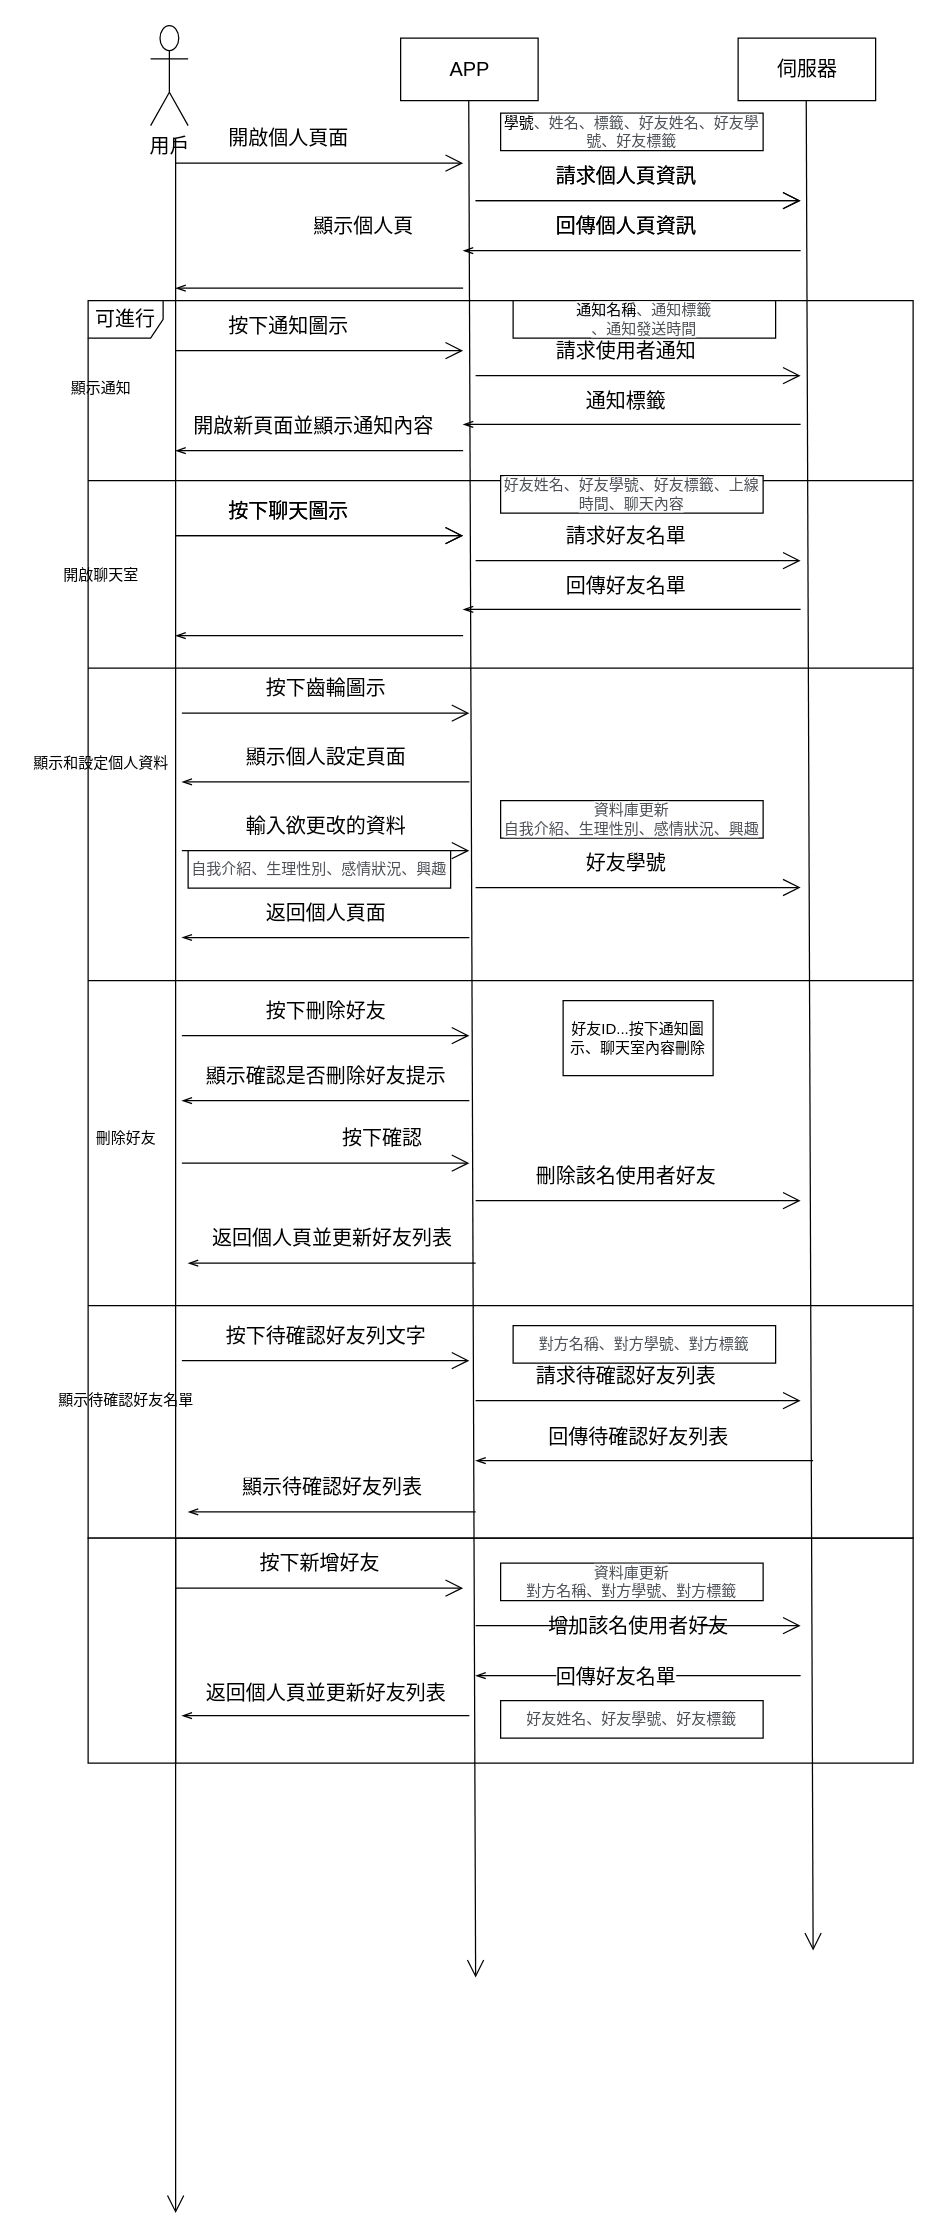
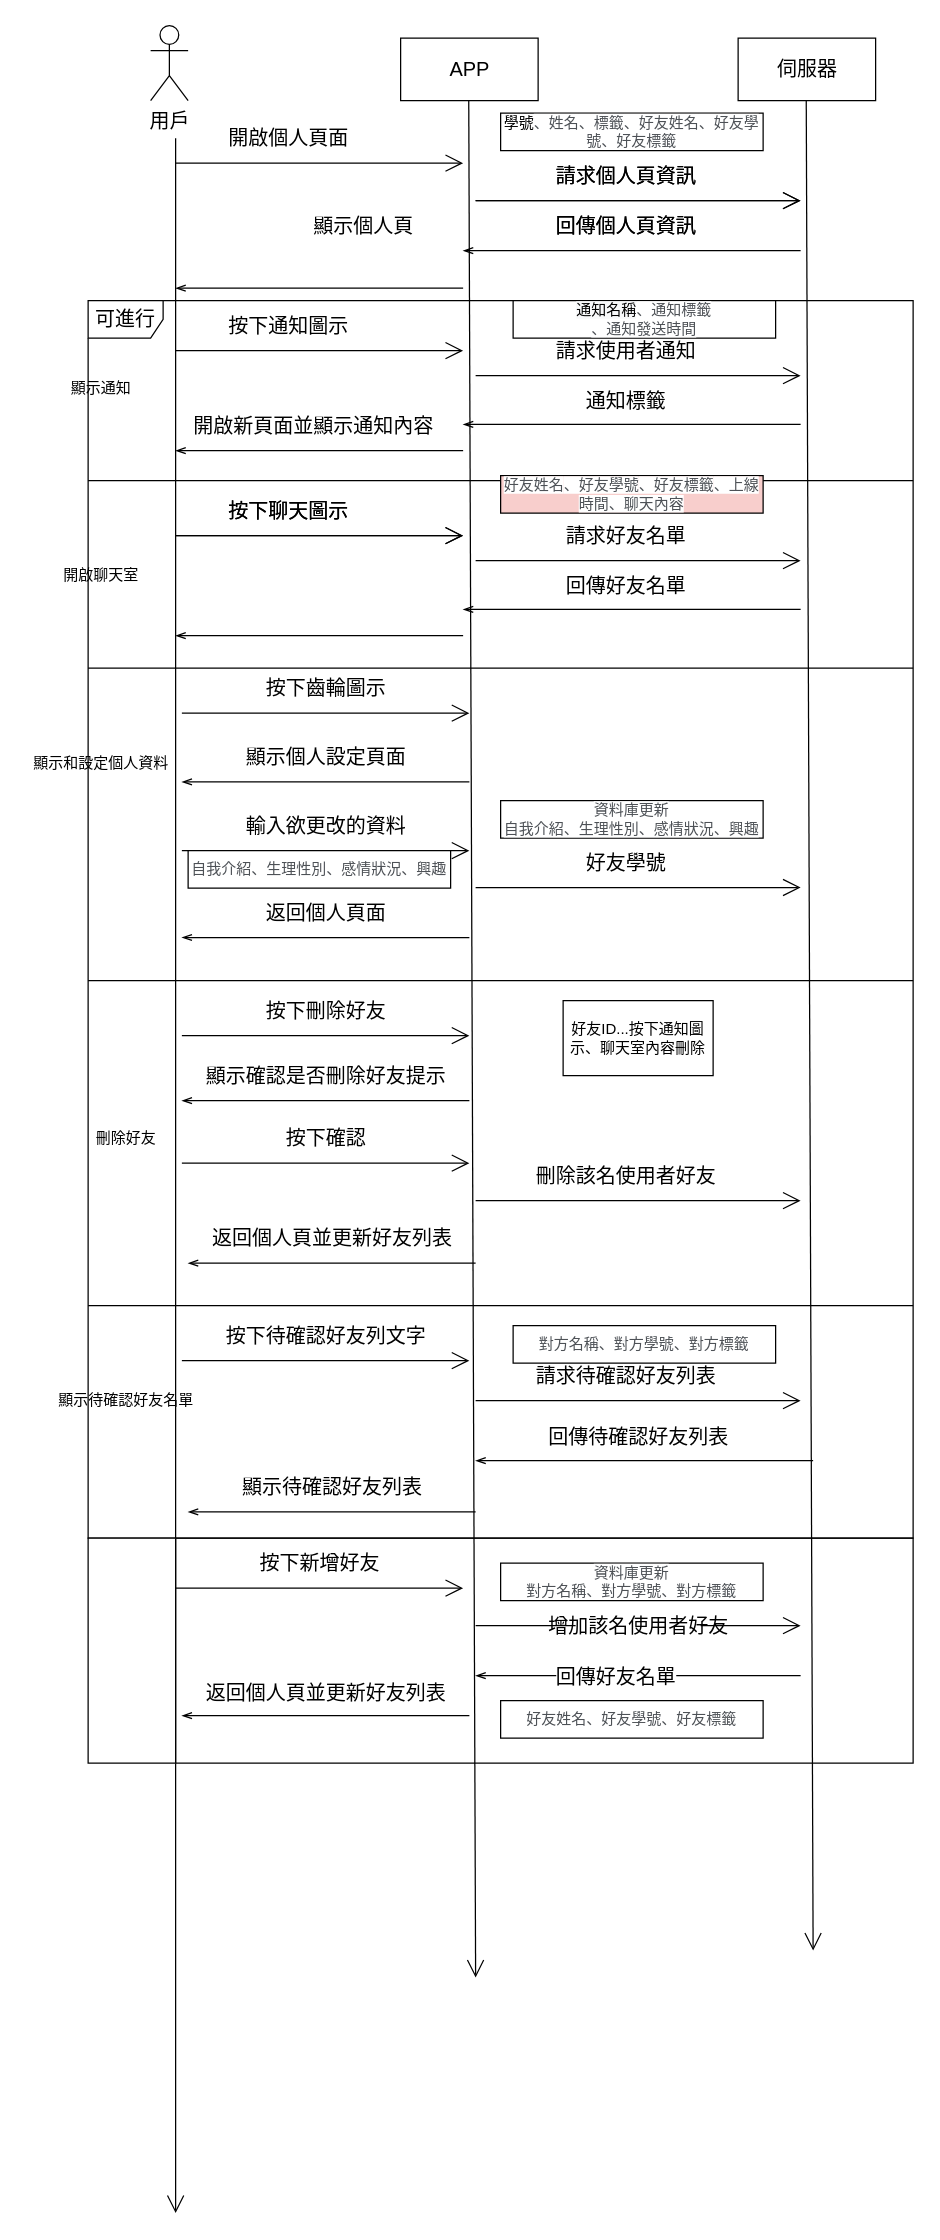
node "用戶": size 38x100 -> 38x75
node "好友姓名、好友學號、好友標籤、上線時間、聊天內容": fillcolor #ffffff -> #f8cecc
node "按下確認": moved (382, 1138) -> (326, 1138)
